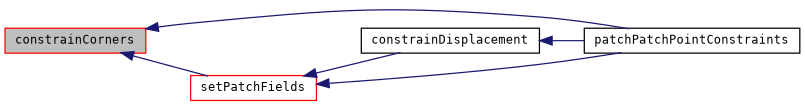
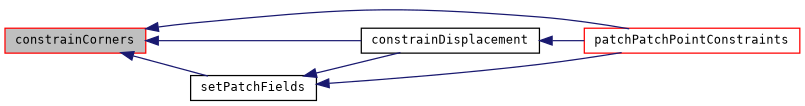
edge "constrainDisplacement" -> "constrainCorners": added
node "patchPatchPointConstraints": color black -> red
node "setPatchFields": color red -> black
